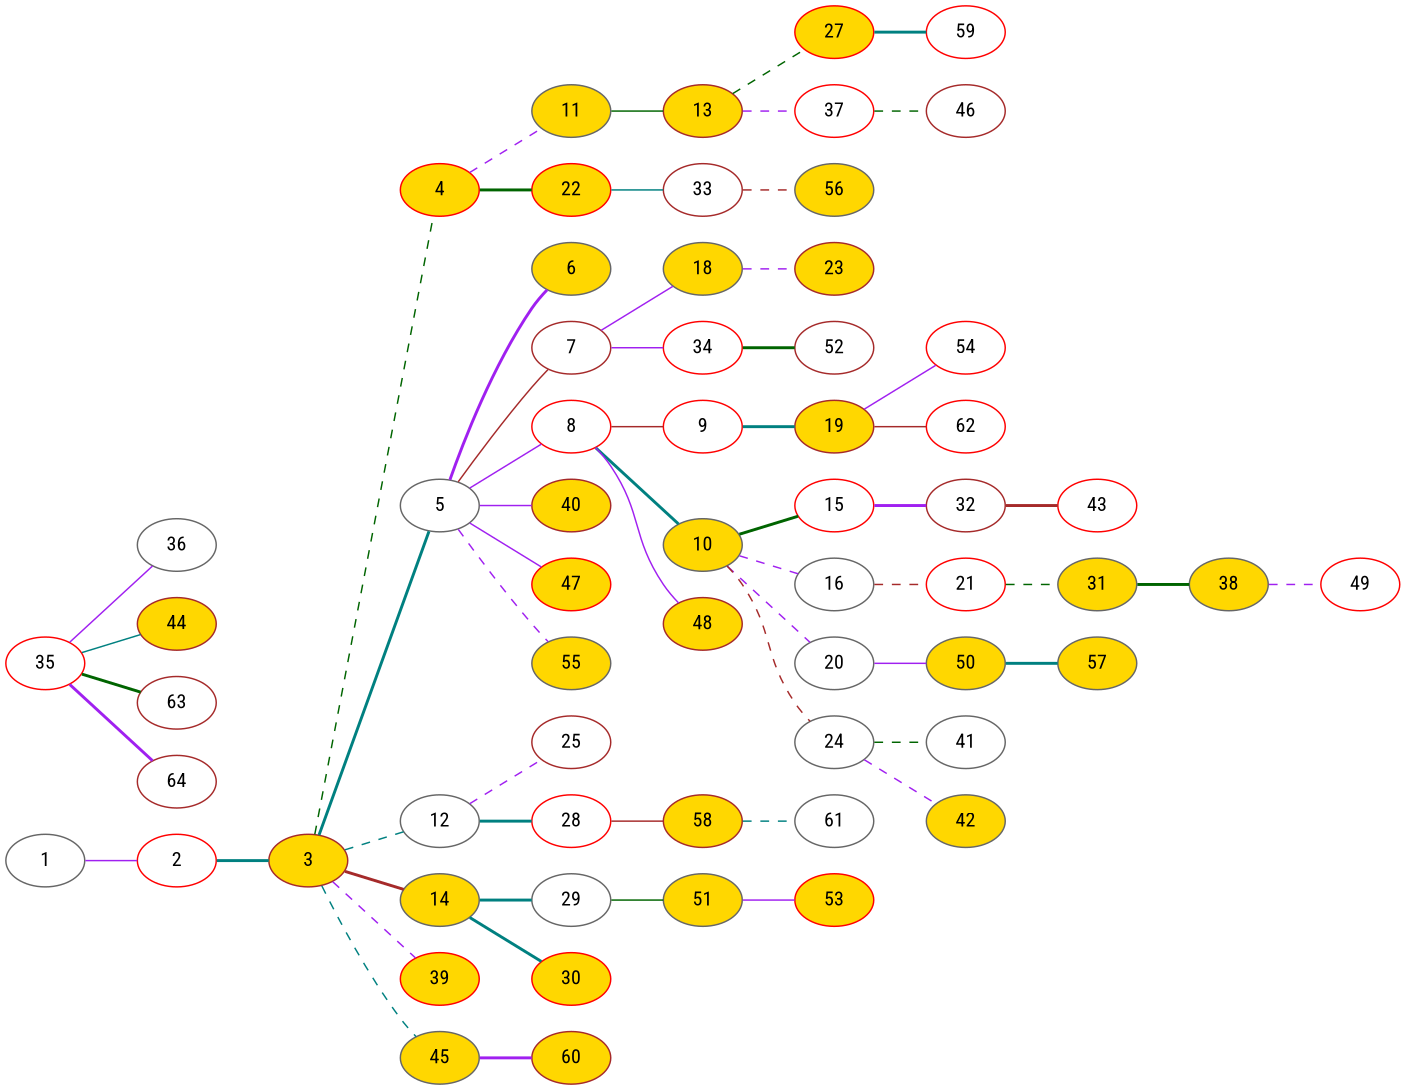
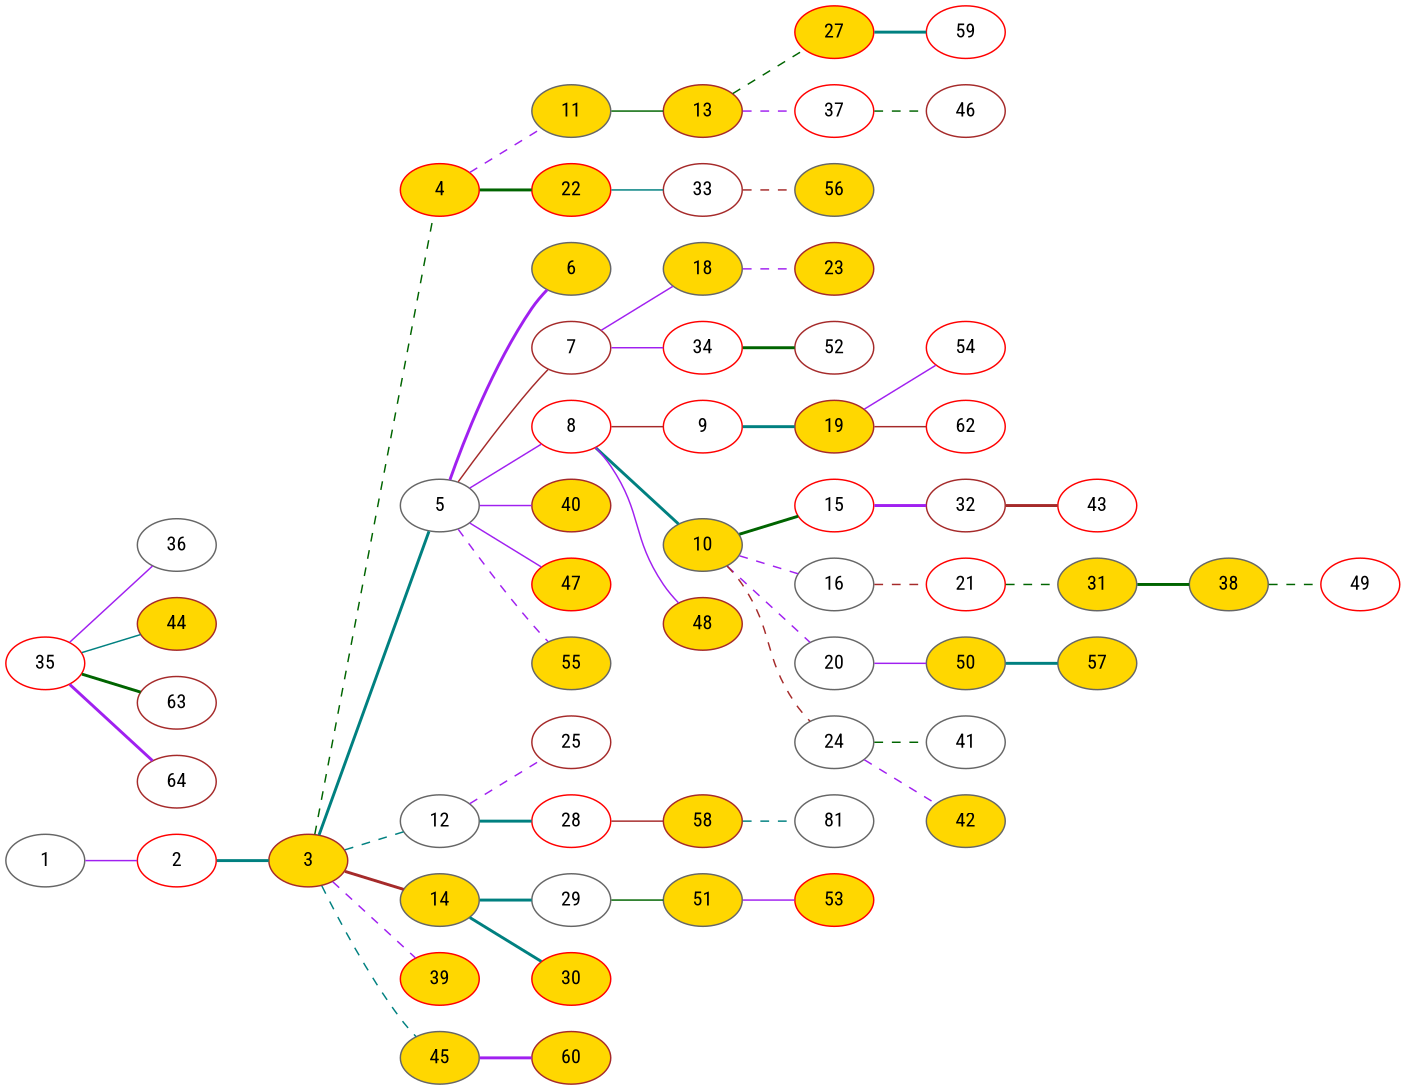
edge "38" -- "49": color purple -> darkgreen
node "61": label "61" -> "81"
